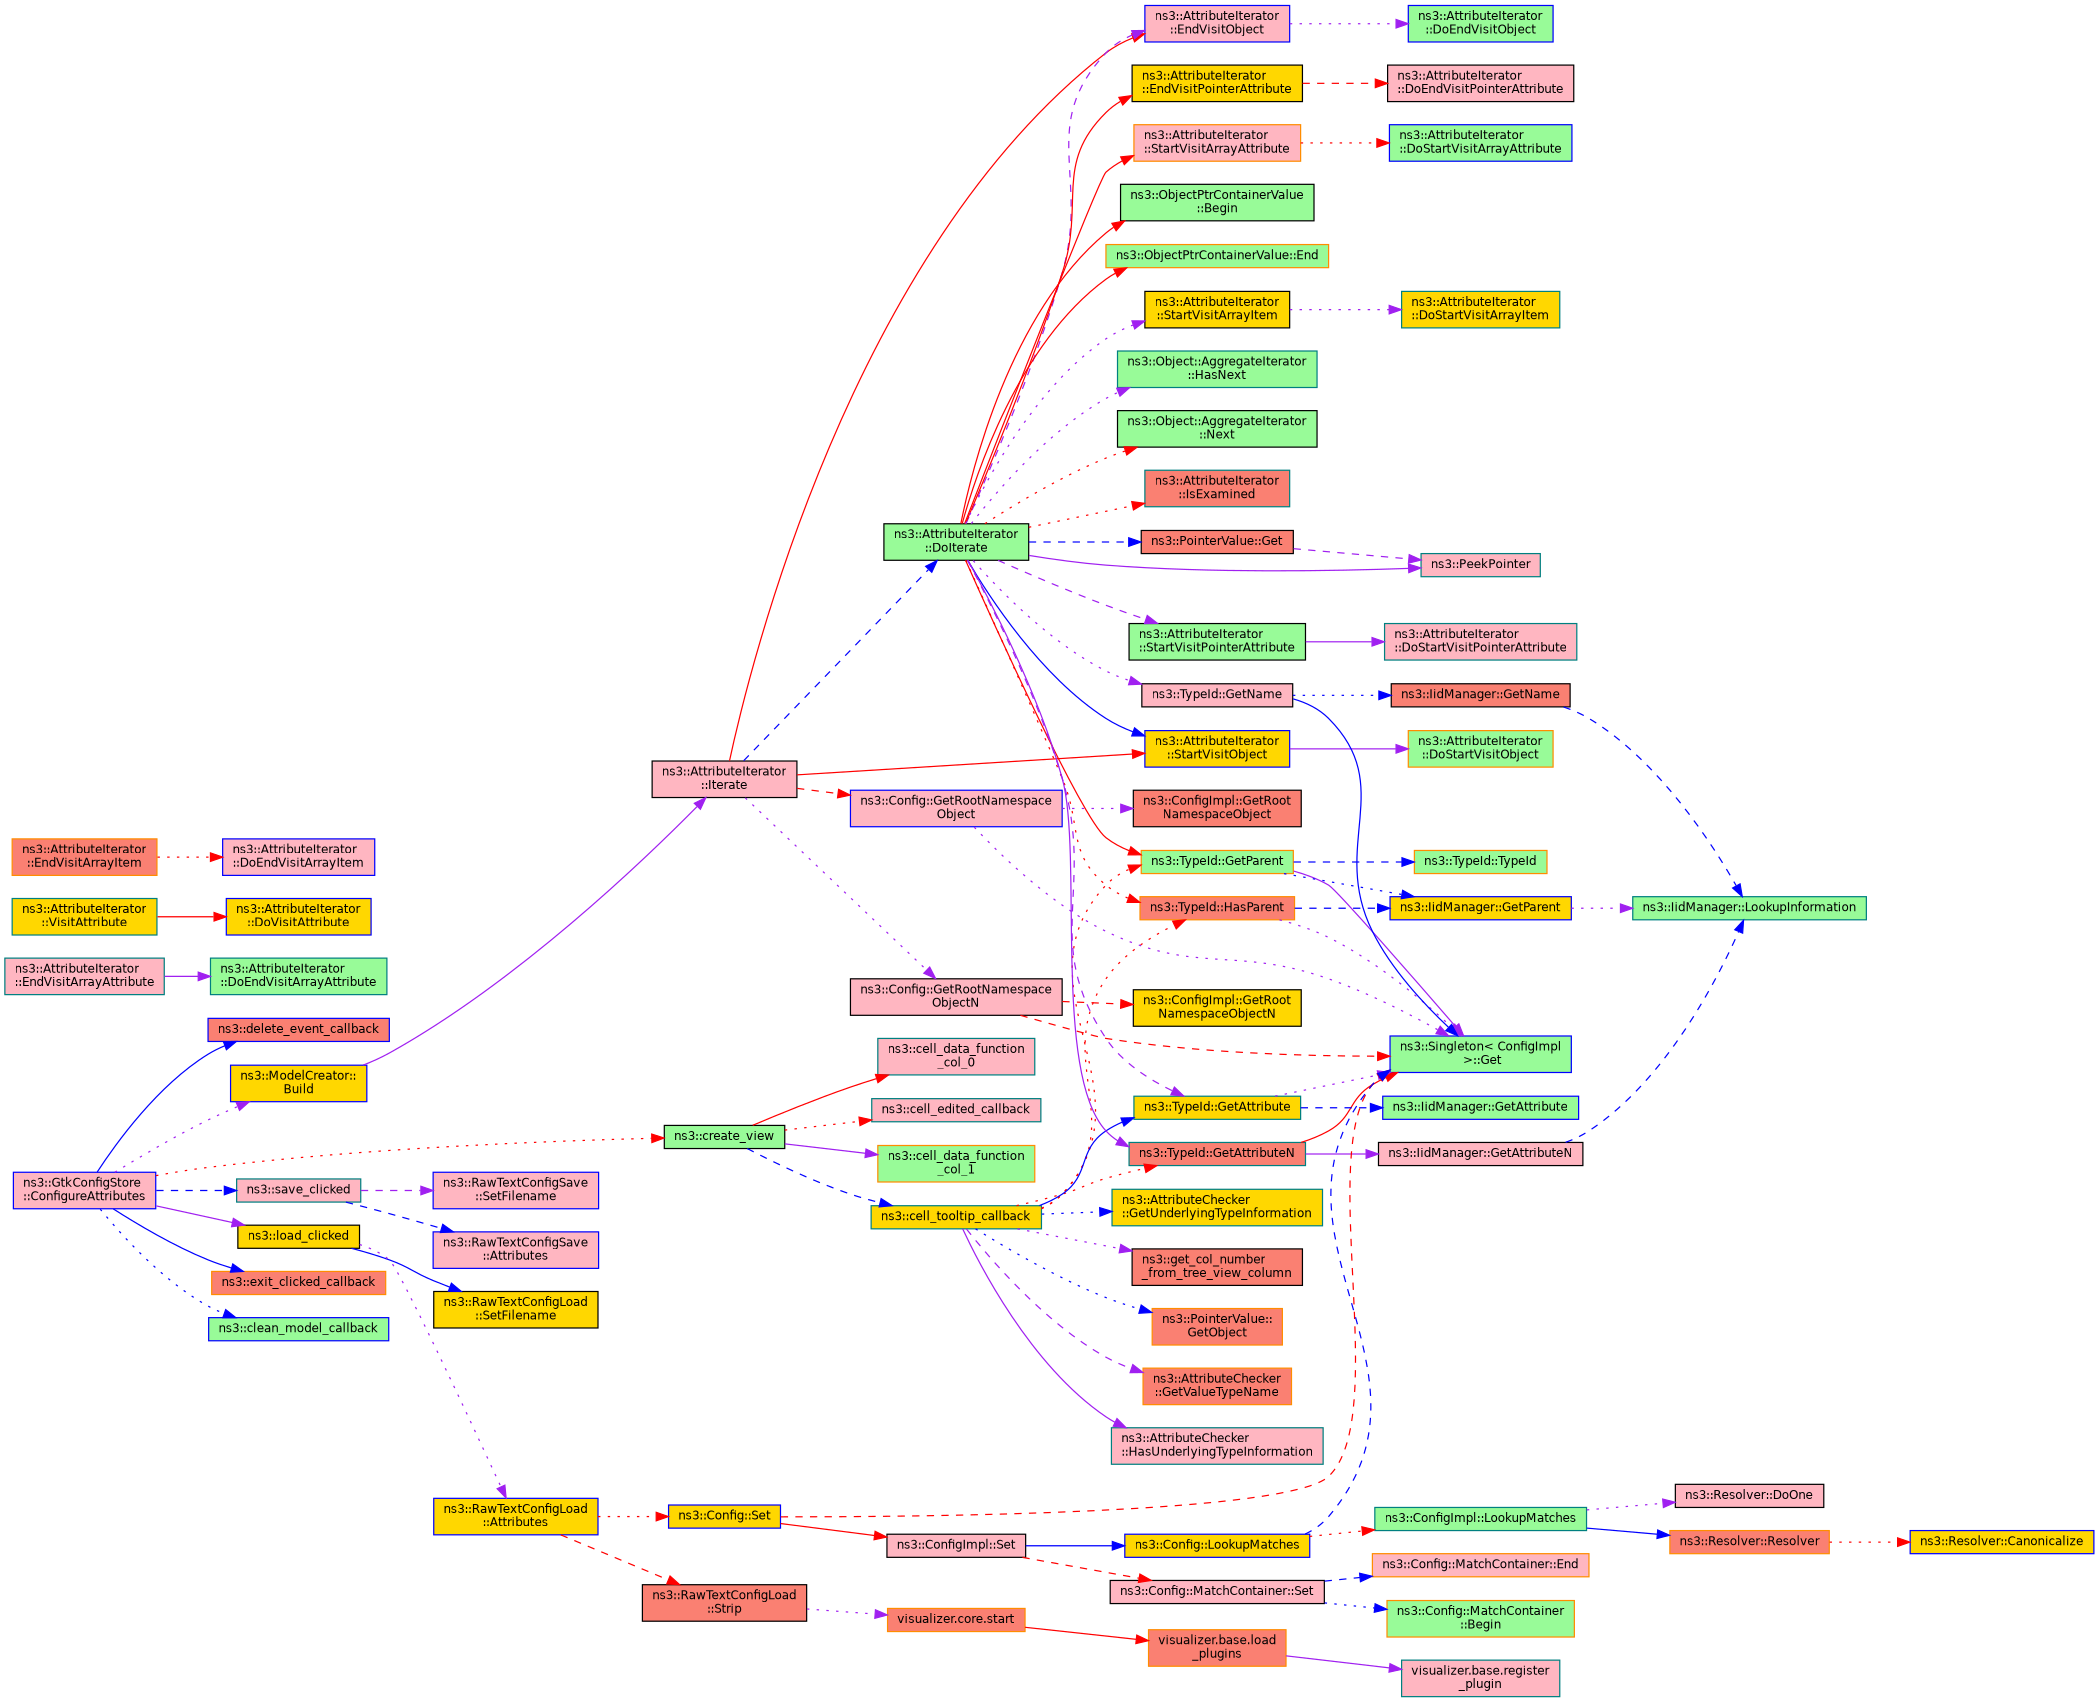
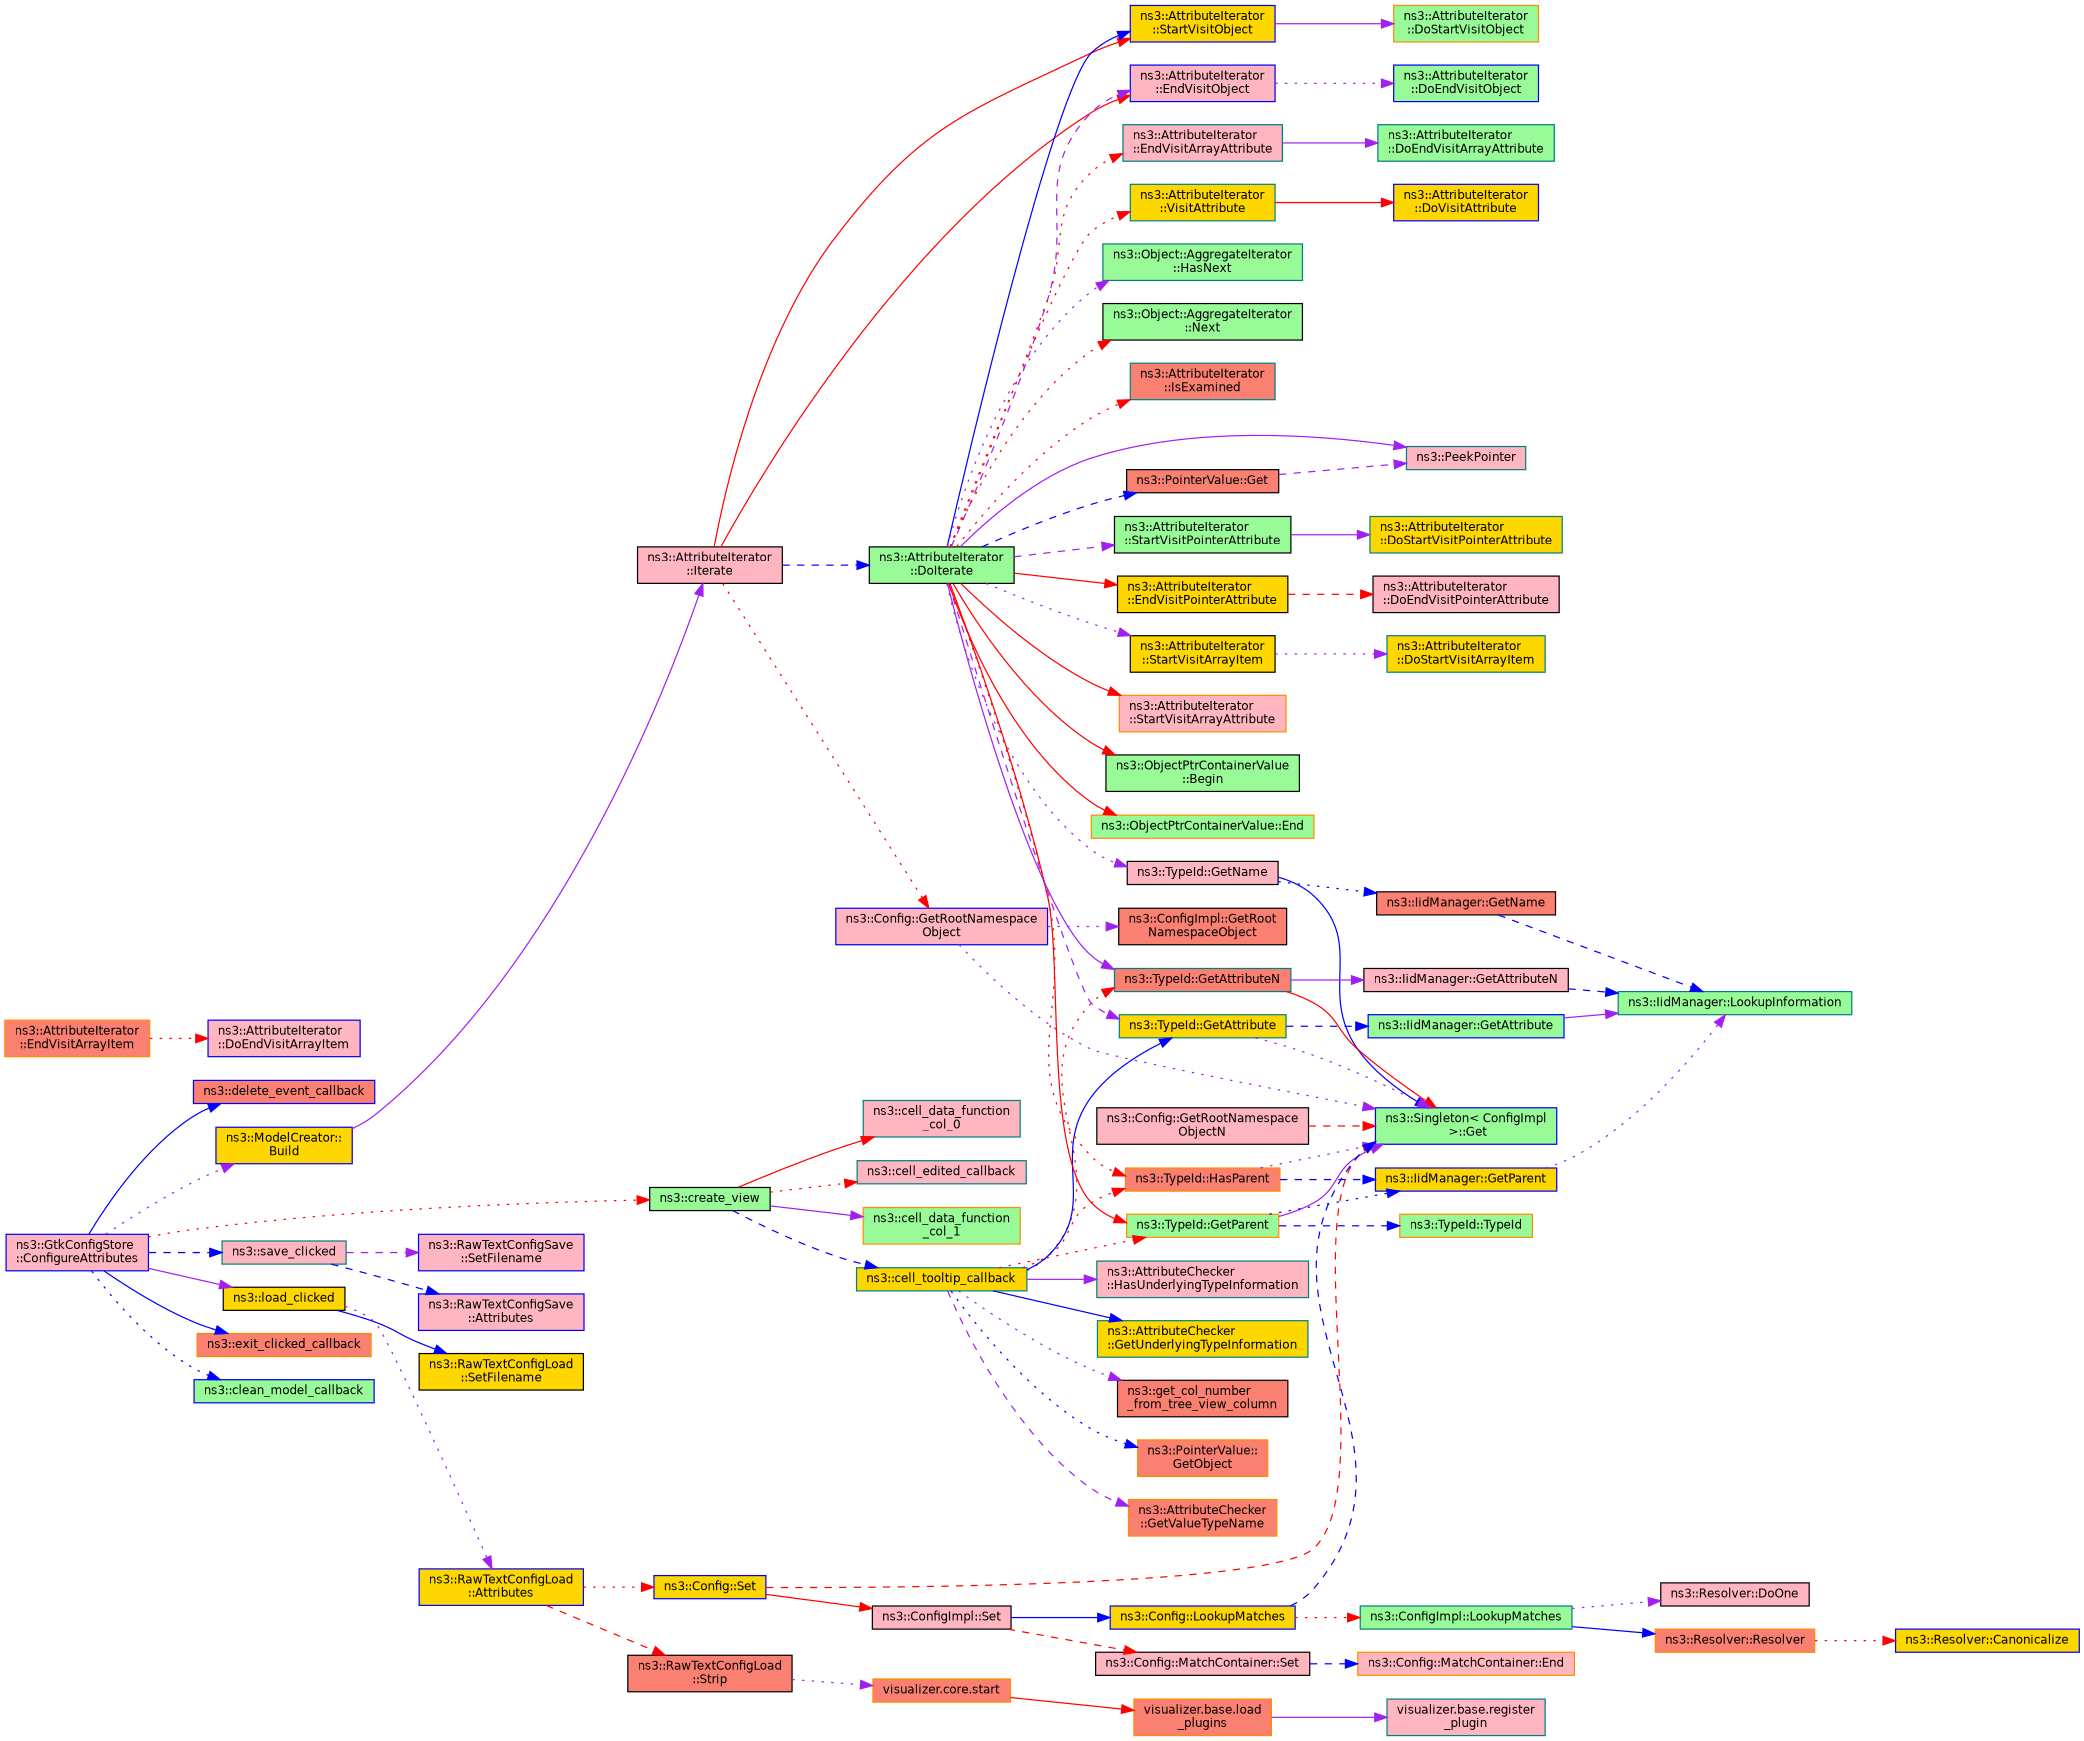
node "ns3::AttributeIterator ::DoStartVisitArrayAttribute": removed
edge "ns3::AttributeIterator ::DoIterate" -> "ns3::AttributeIterator ::VisitAttribute": added
edge "ns3::AttributeIterator ::DoIterate" -> "ns3::AttributeIterator ::EndVisitArrayAttribute": added
node "ns3::AttributeIterator ::DoStartVisitPointerAttribute": fillcolor lightpink -> gold
edge "ns3::AttributeIterator ::Iterate" -> "ns3::Config::GetRootNamespace Object": style dashed -> dotted
edge "ns3::AttributeIterator ::Iterate" -> "ns3::Config::GetRootNamespace ObjectN": removed
node "ns3::ConfigImpl::GetRoot NamespaceObjectN": removed
edge "ns3::IidManager::GetAttribute" -> "ns3::IidManager::LookupInformation": added
edge "ns3::cell_tooltip_callback" -> "ns3::AttributeChecker ::GetUnderlyingTypeInformation": style dotted -> solid
node "ns3::Config::MatchContainer ::Begin": removed
